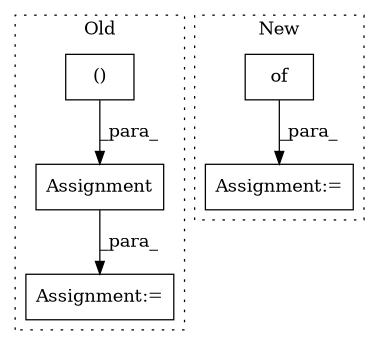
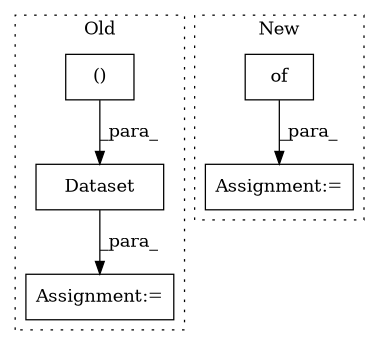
node "Assignment": label "Assignment" -> "Dataset"
